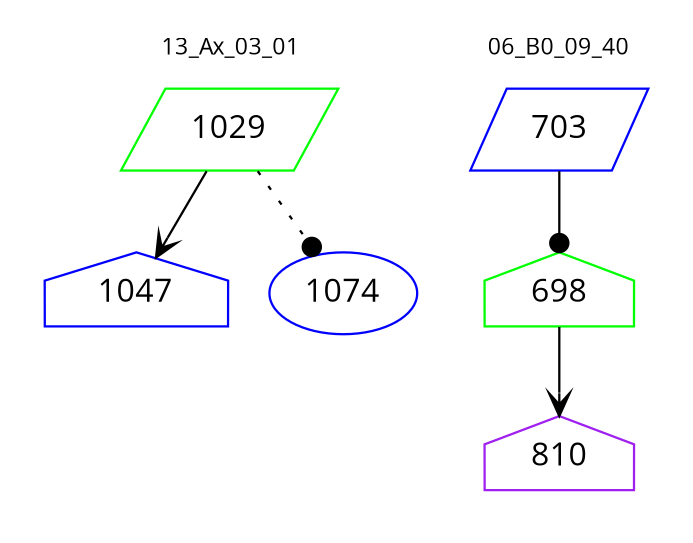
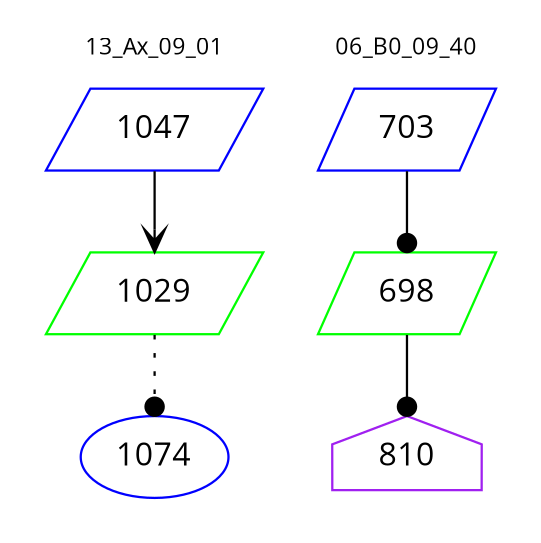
cluster "13_Ax_03_01": label "13_Ax_03_01" -> "13_Ax_09_01"
edge "1029" -> "1047": reversed
node "1047": shape house -> parallelogram
node "698": shape house -> parallelogram
edge "698" -> "810": arrowhead vee -> dot
